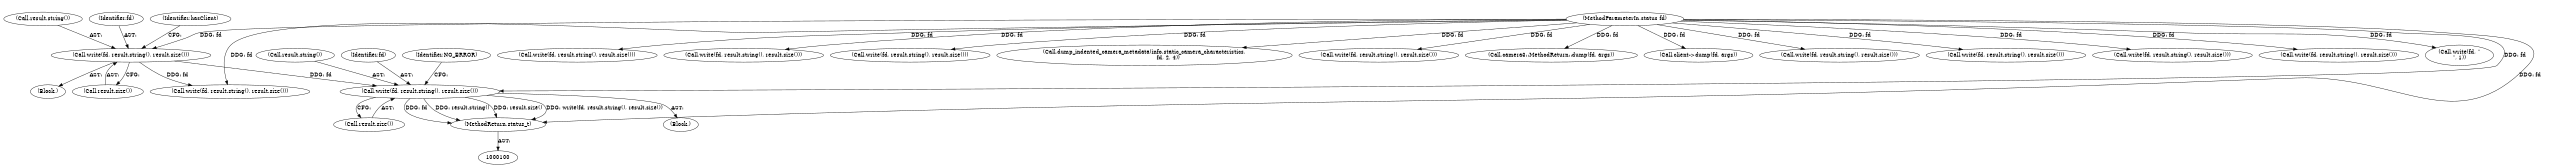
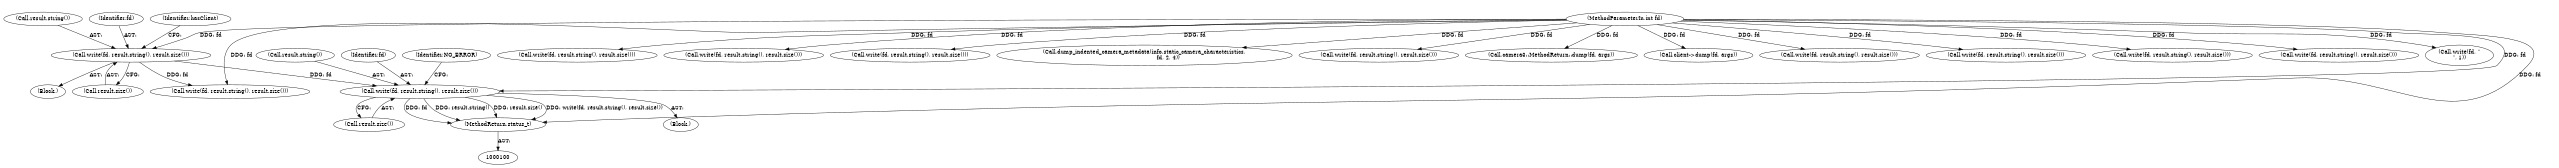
node "(MethodParameterIn,status fd)": label "(MethodParameterIn,status fd)" -> "(MethodParameterIn,int fd)"
